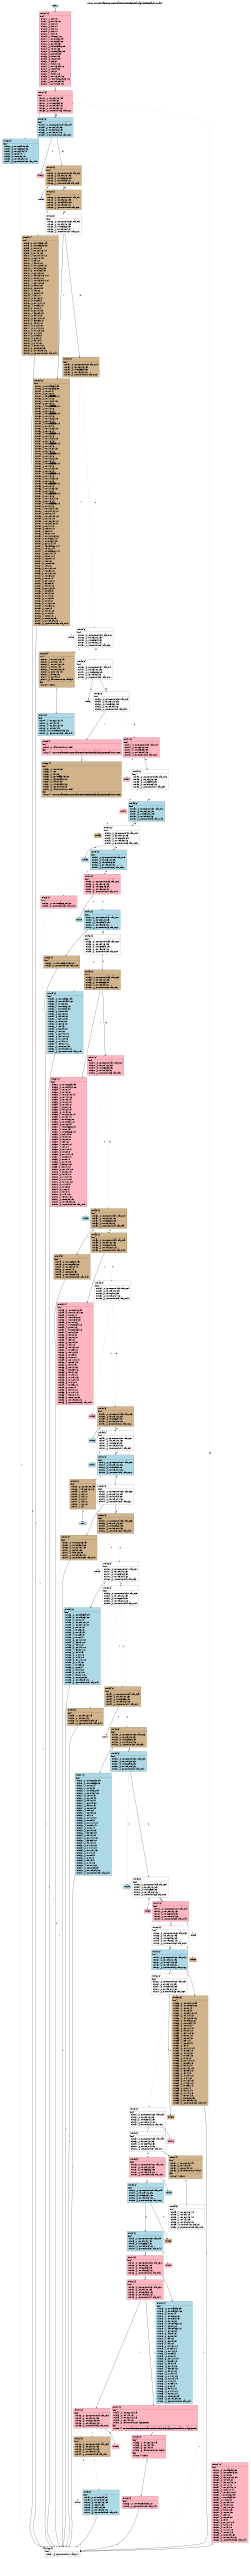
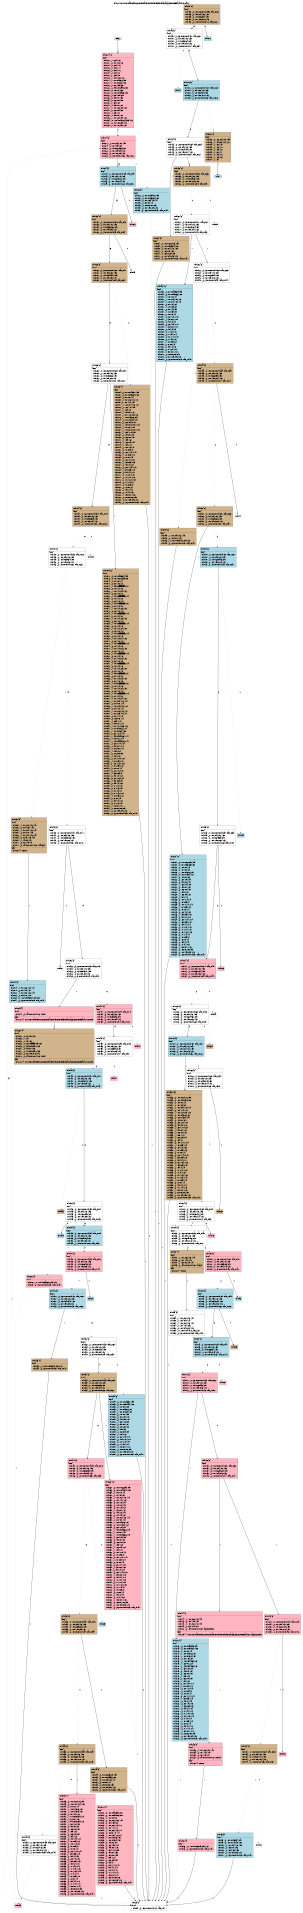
edge "0x401ac4 [28]" -> "0x401ae0 [28]": removed, label "10"
